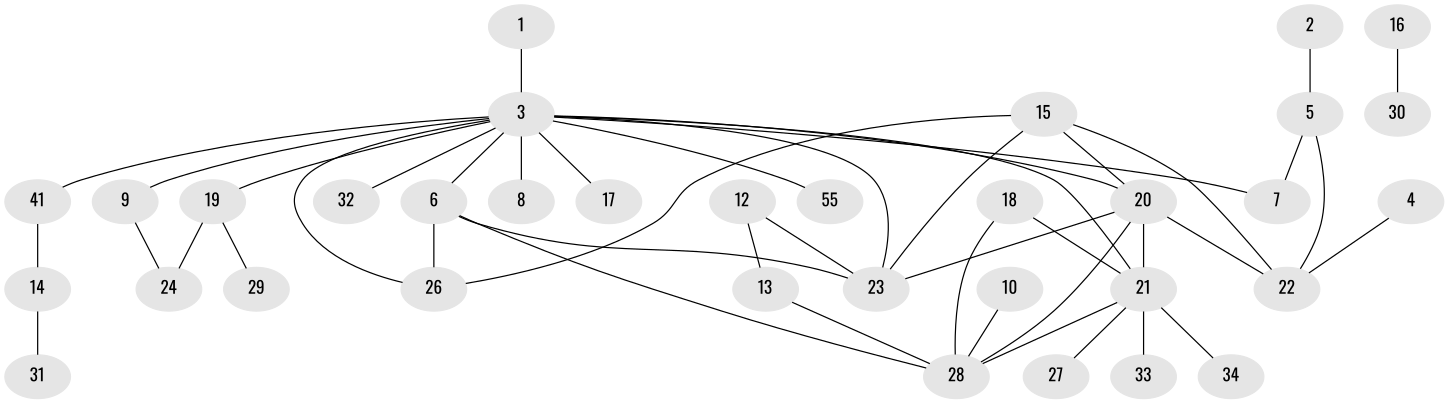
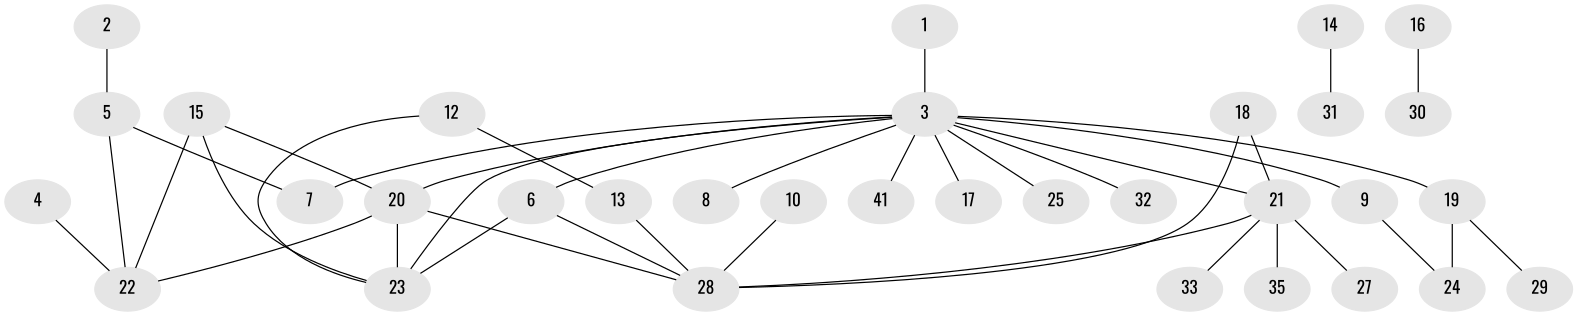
node "55": label "55" -> "25"
edge "41" -- "14": removed
edge "20" -- "21": removed
node "26": removed
node "34": label "34" -> "35"
